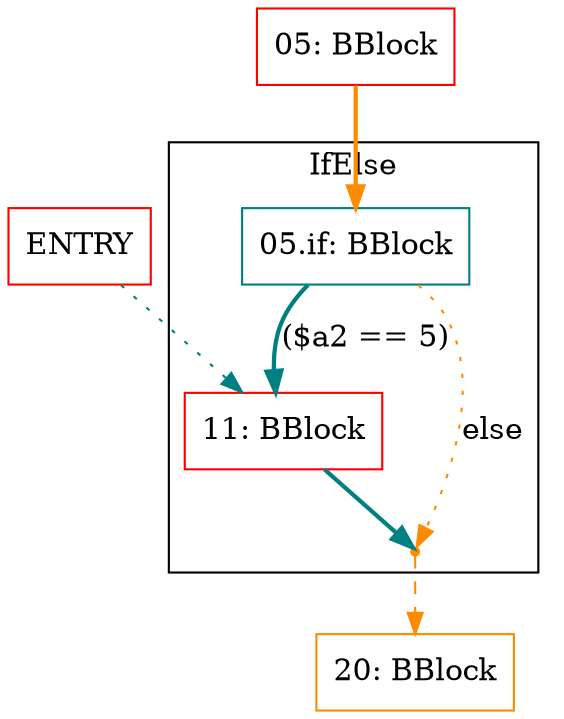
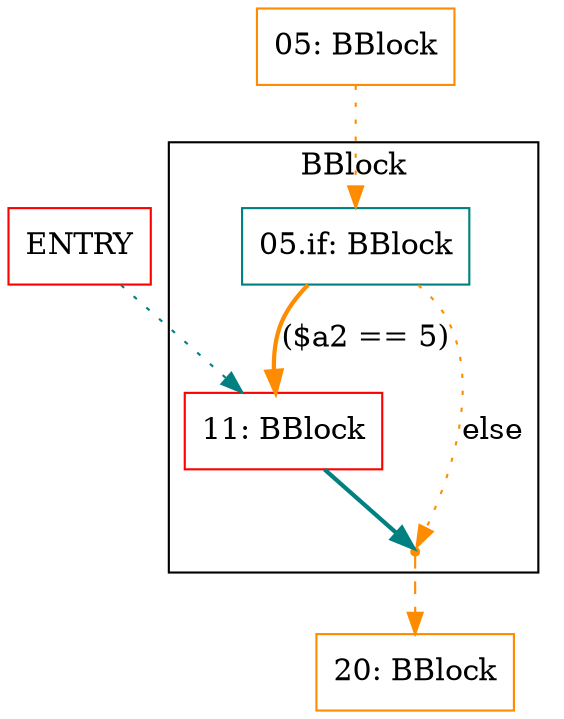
node "05: BBlock": color red -> darkorange
edge "05: BBlock" -> "05.if: BBlock": style bold -> dotted
cluster "IfElse": label "IfElse" -> "BBlock"
edge "05.if: BBlock" -> "11: BBlock": color teal -> darkorange
